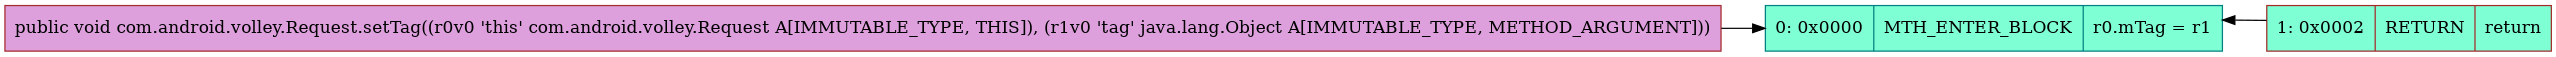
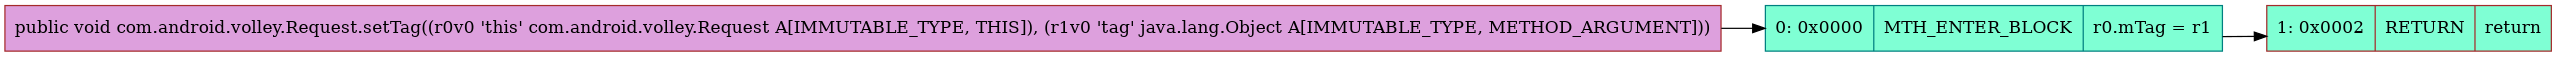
edge "1: 0x0002" -> "0: 0x0000": reversed
